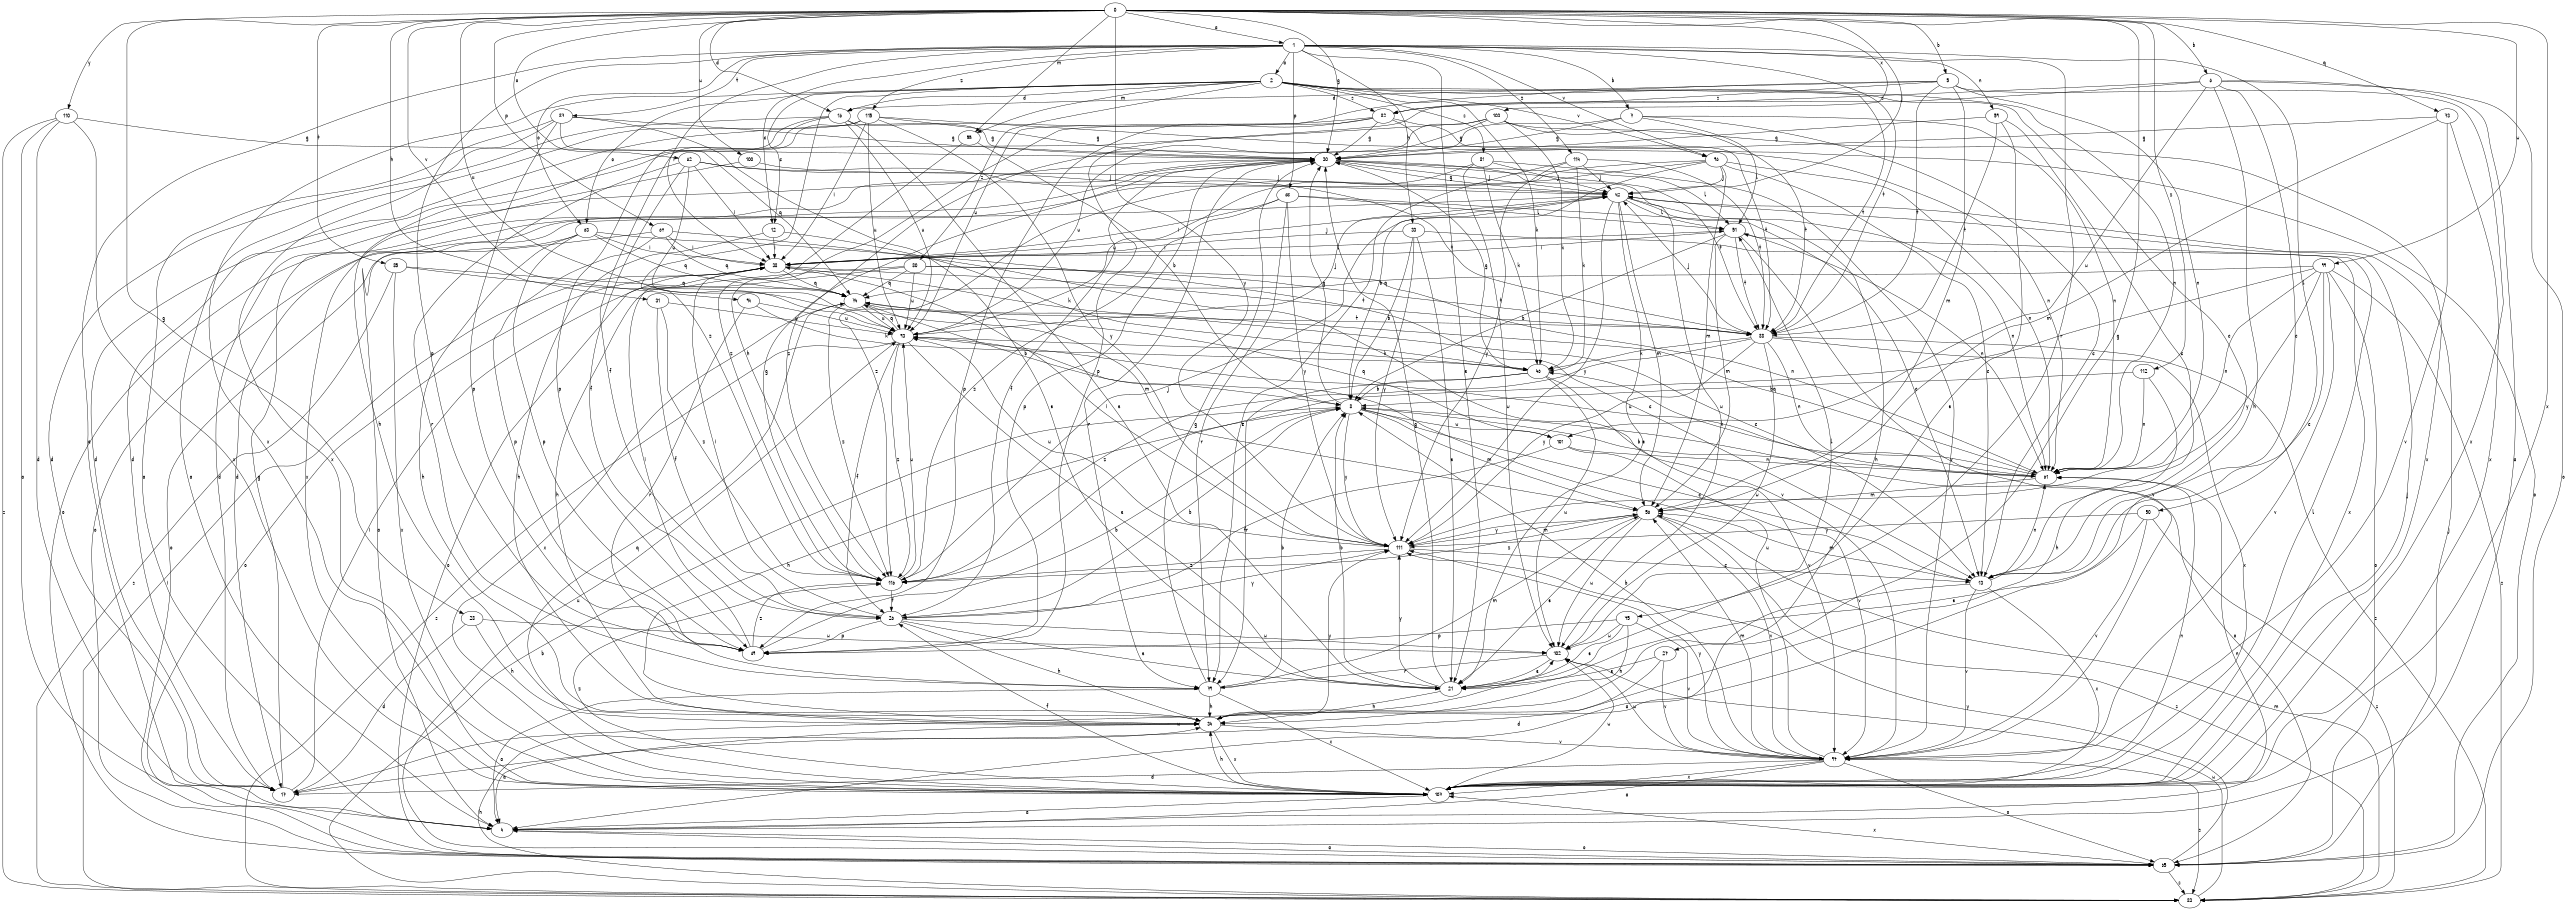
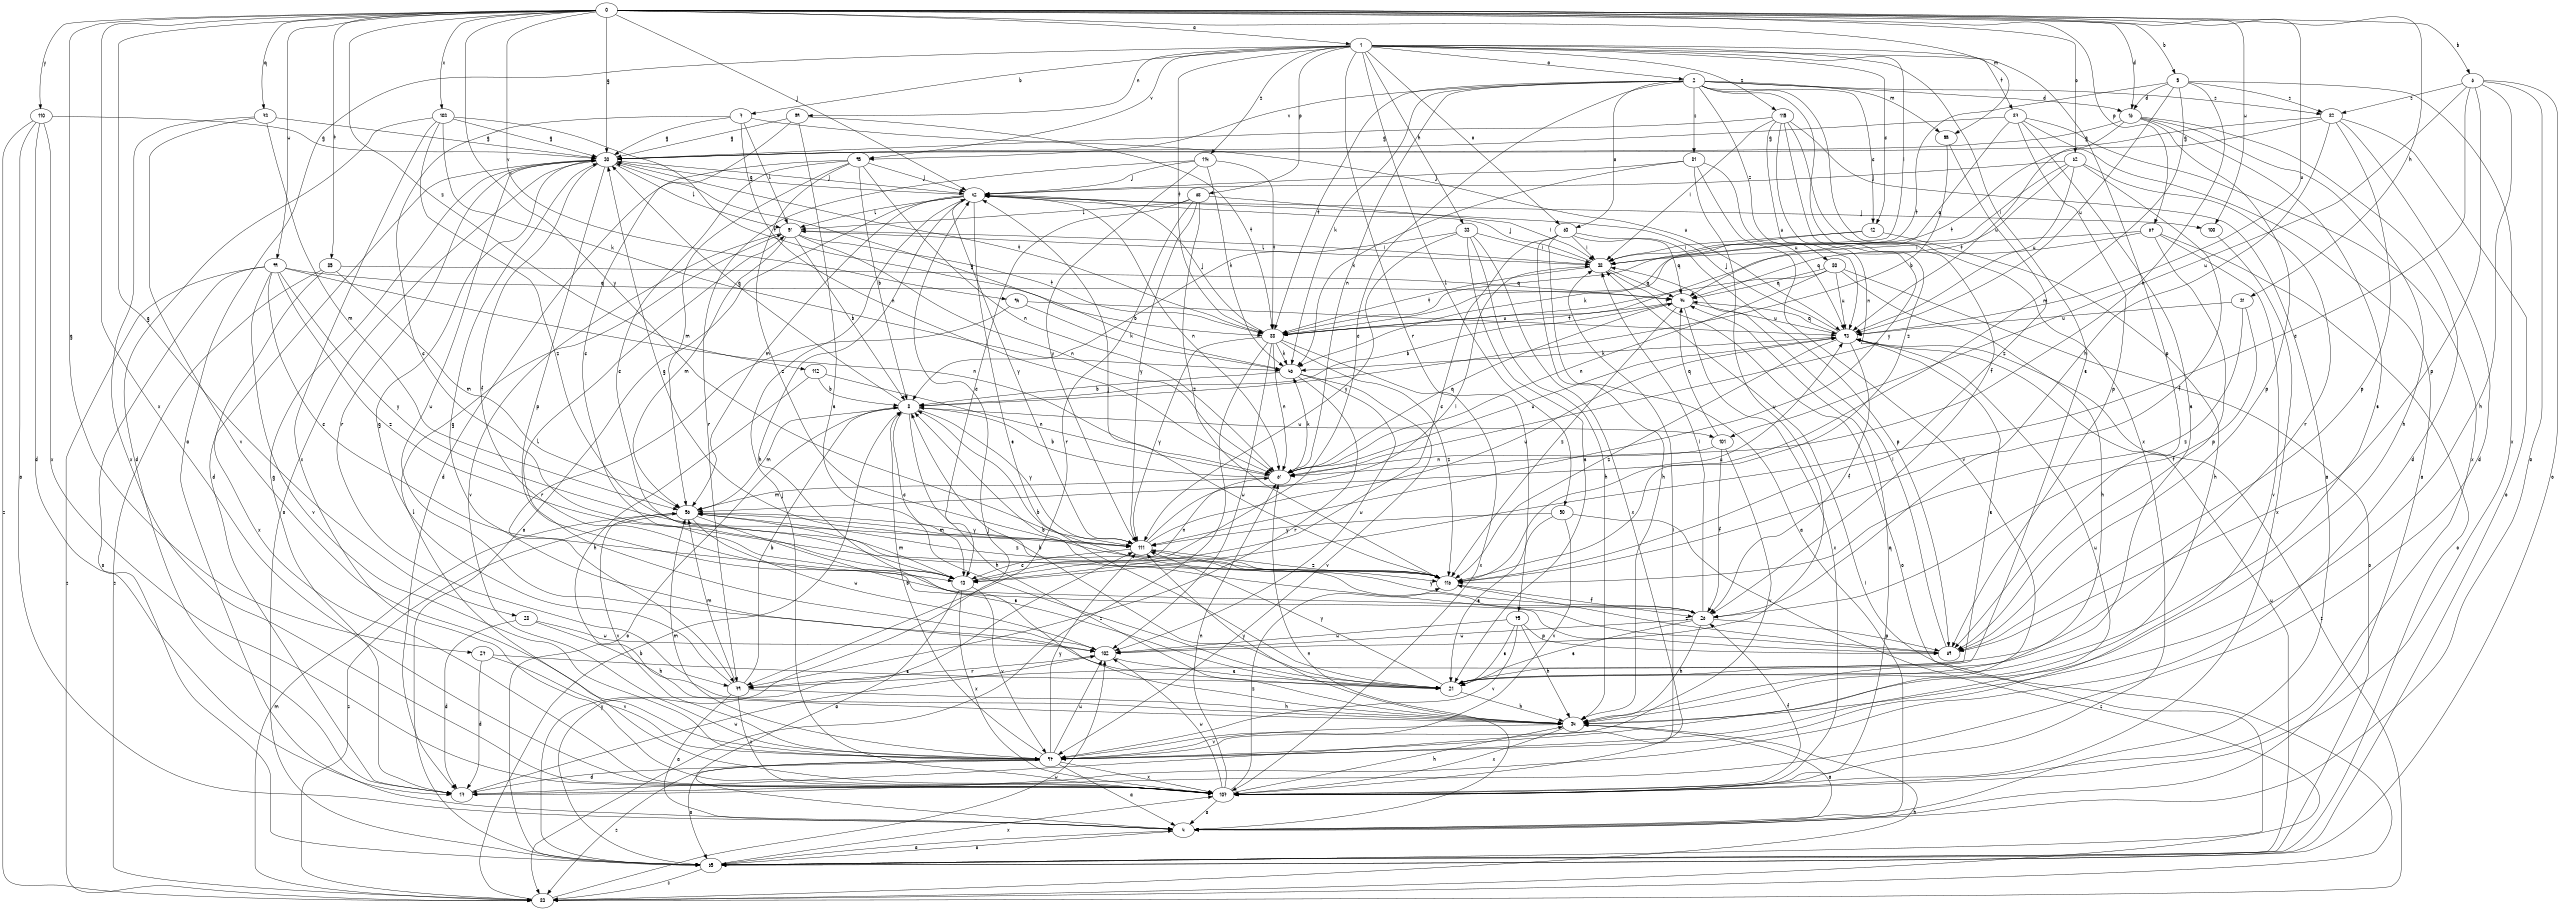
node "96": label "96" -> "95"
edge "100" -> "42": reversed
edge "38" -> "13": removed, label "c"
edge "33" -> "34": added, label "h"
